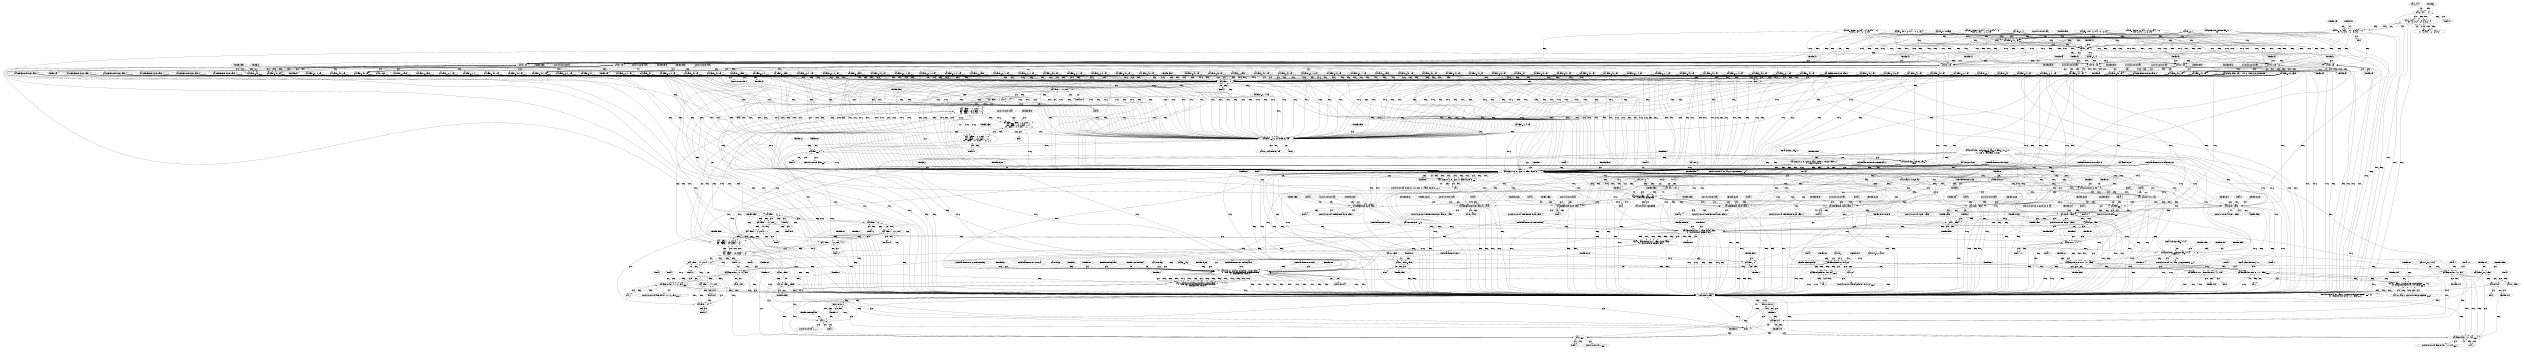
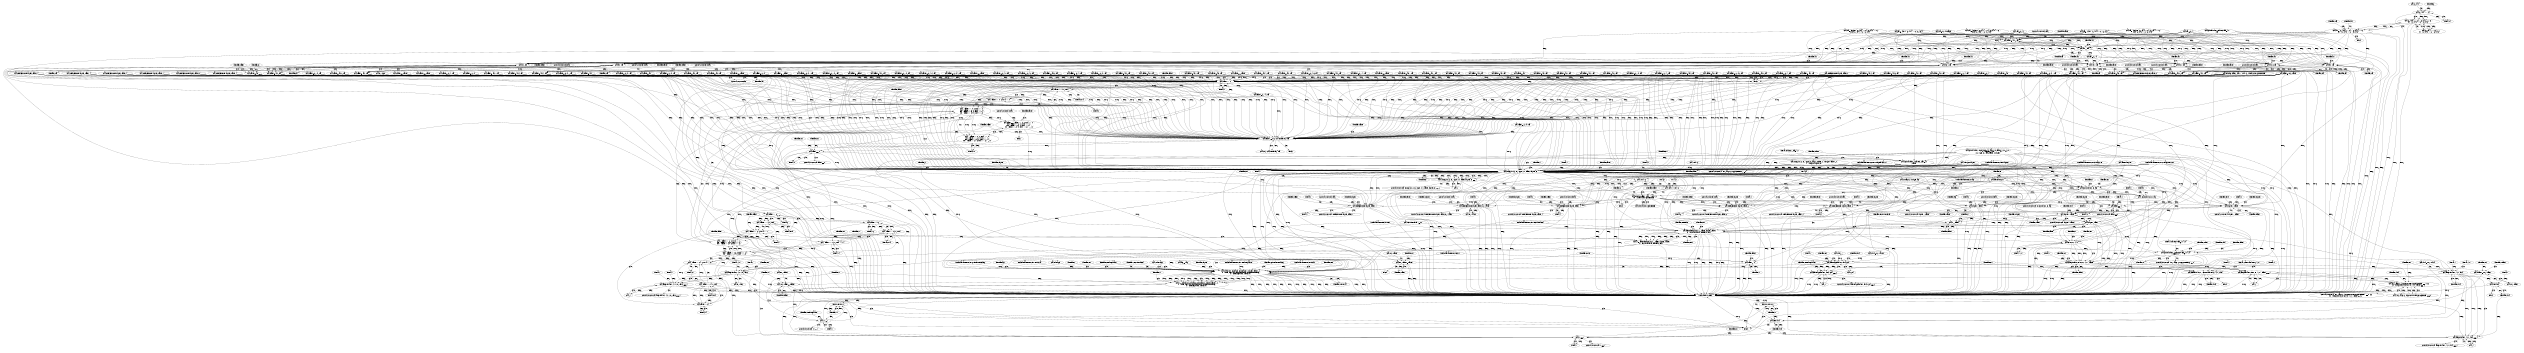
edge "(Call,offset = p->l | off)" -> "(Call,offset >>  0)": label "CFG: " -> "DDG: "
node "(ControlStructure,short)": label "(ControlStructure,short)" -> "(ControlStructure,else)"
edge "(Call,offset = p->b ^ off)" -> "(Call,offset += ms->c.li[cont_level-1].off)": added, label "DDG:"
edge "(Call,offset = p->l % off)" -> "(Call,offset >>  0)": reversed
edge "(Call,offset = p->b ^ off)" -> "(Call,mcopy(ms, p, m->type, 0, s, offset, nbytes, m))": added, label "DDG:"
edge "(MethodParameterIn,struct magic_set *ms)" -> "(Call,file_magicfind(ms, sbuf, &ml))": added, label "DDG:"
edge "(Call,!mconvert(ms, m, flip))" -> "(Call,mconvert(ms, m, flip))": removed, label "CFG:"
node "(Identifier,printed_something)": added
node "(Literal,returnval)": label "(Literal,returnval)" -> "(Identifier,returnval)"
